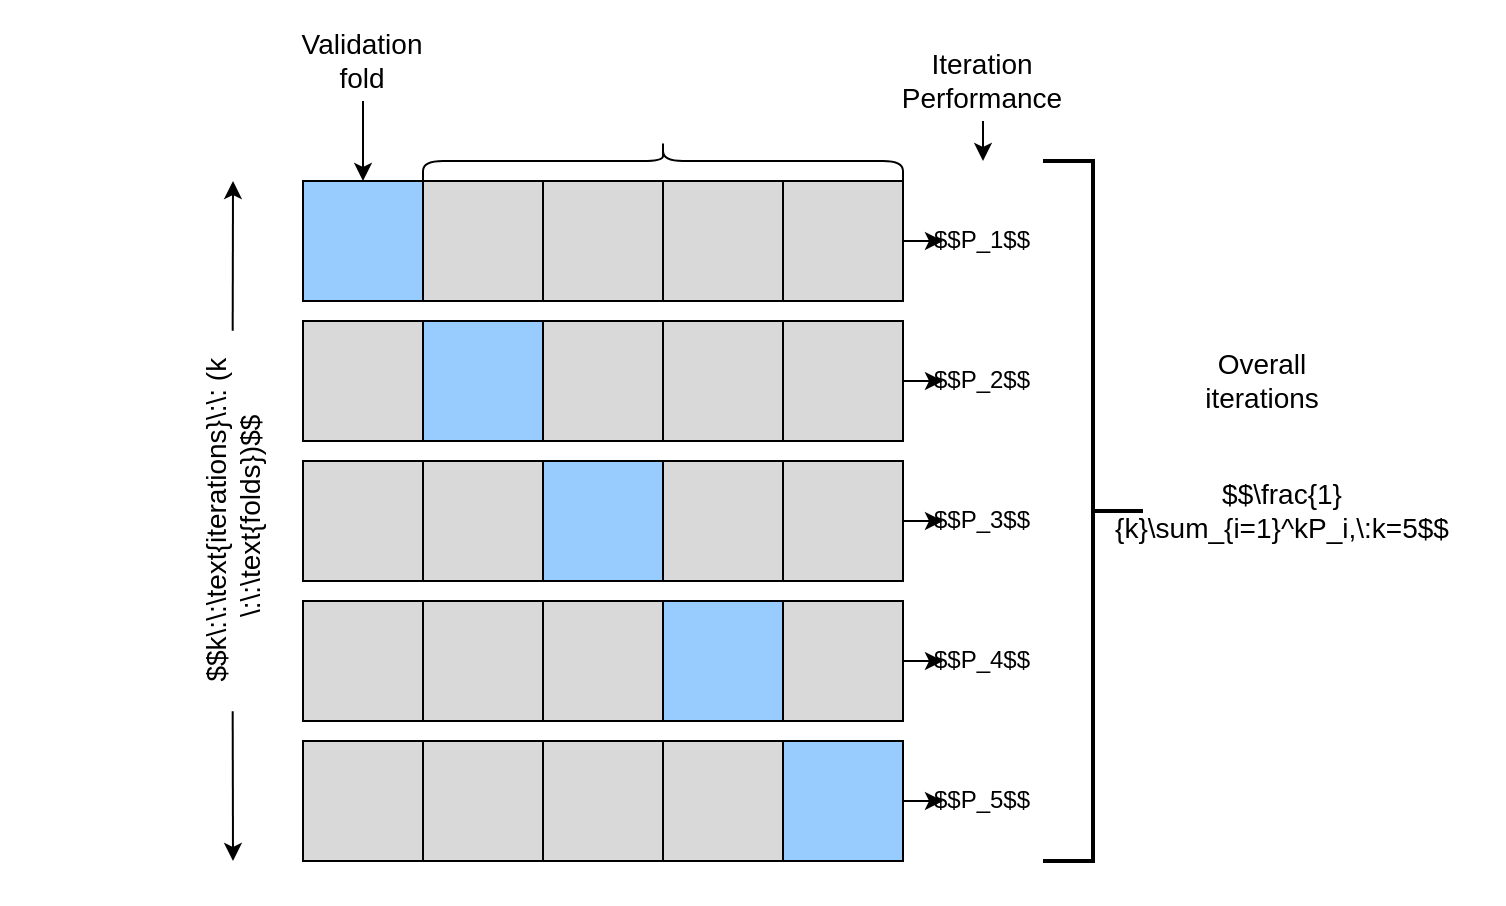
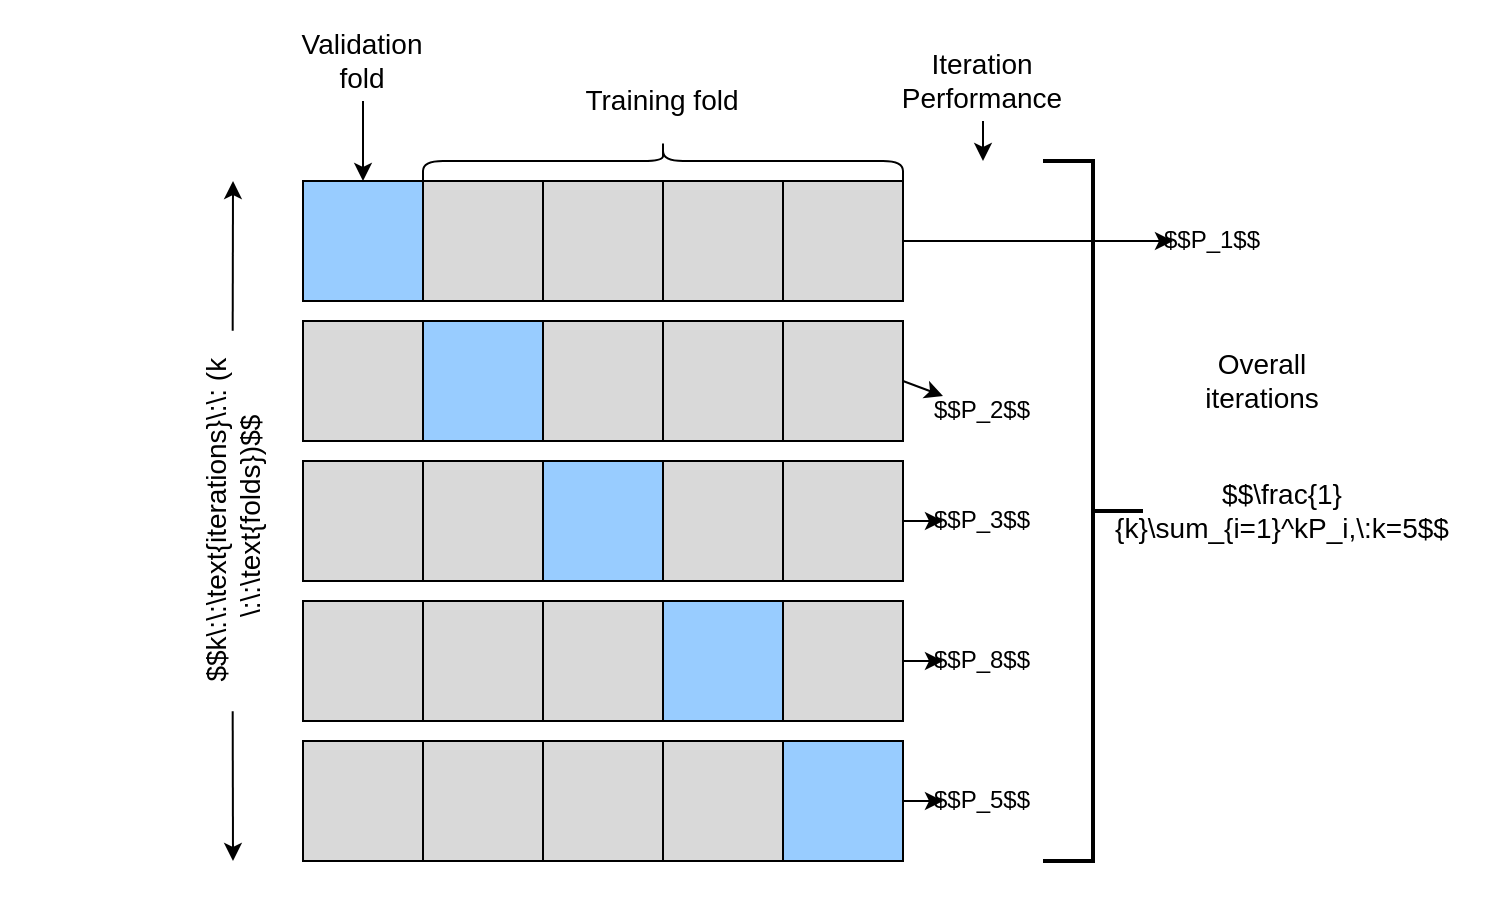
node "Training fold": added
node "$$P_1$$": moved (983, 241) -> (1213, 241)
node "$$P_2$$": moved (983, 381) -> (983, 411)
node "$$P_4$$": label "$$P_4$$" -> "$$P_8$$"
